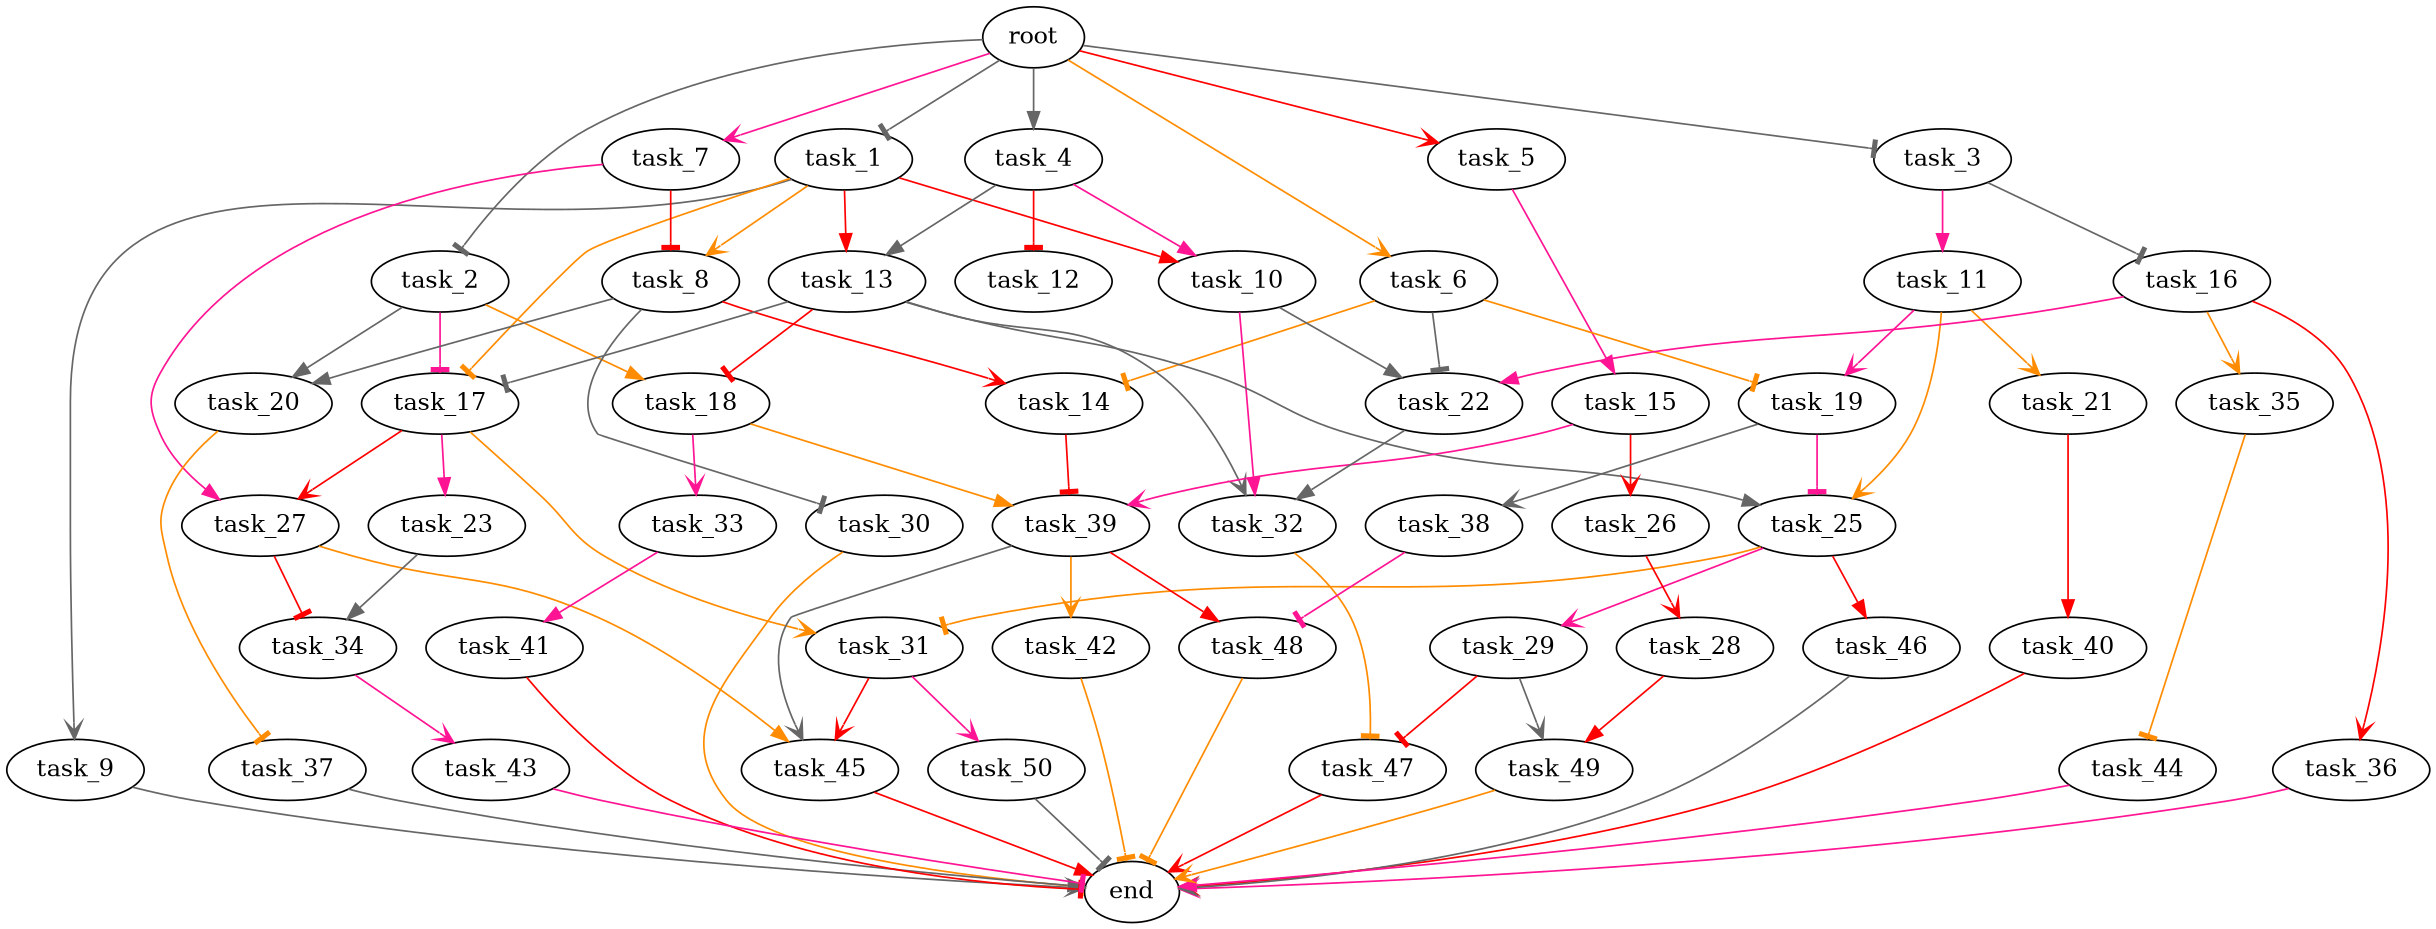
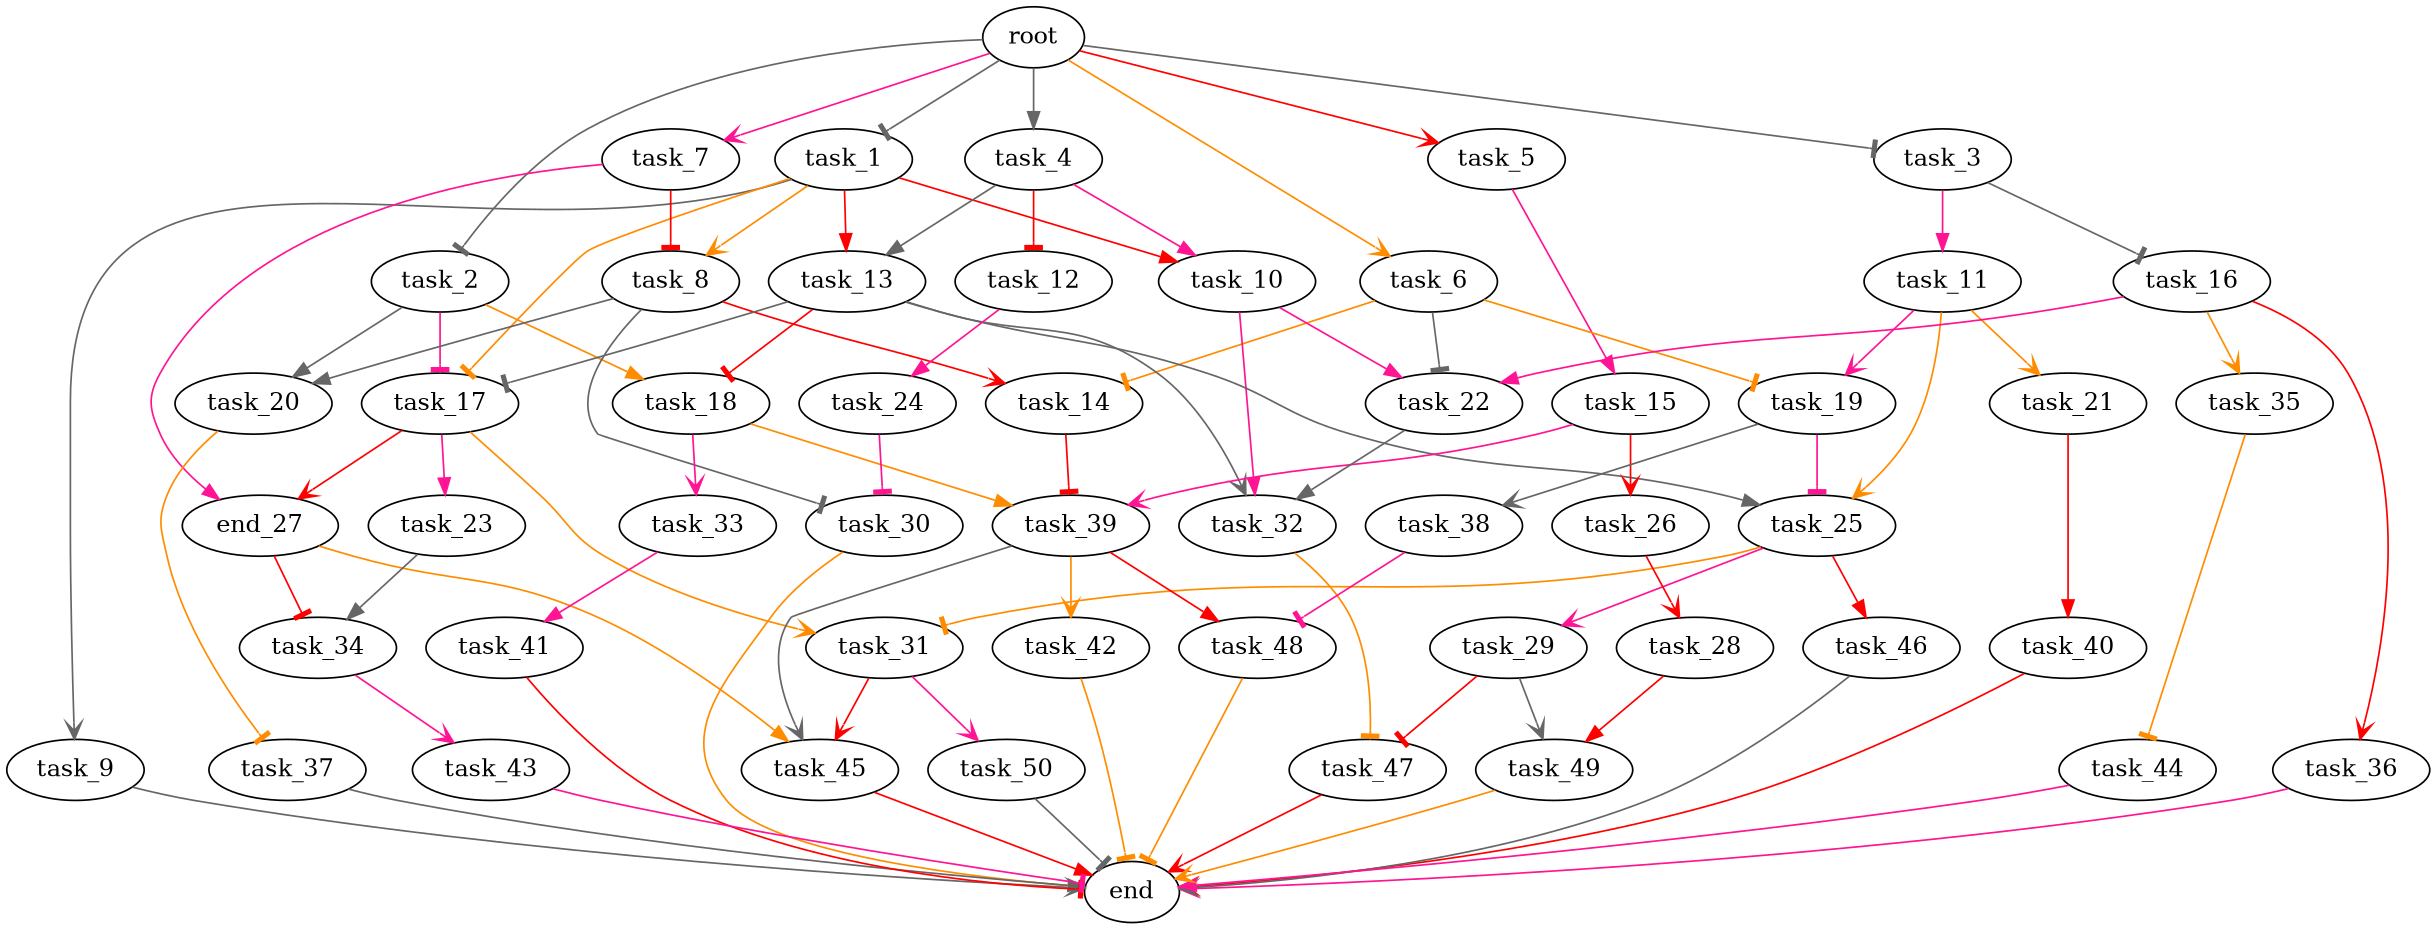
edge "task_10" -> "task_22": color gray40 -> deeppink
node "task_24": added
node "task_27": label "task_27" -> "end_27"
